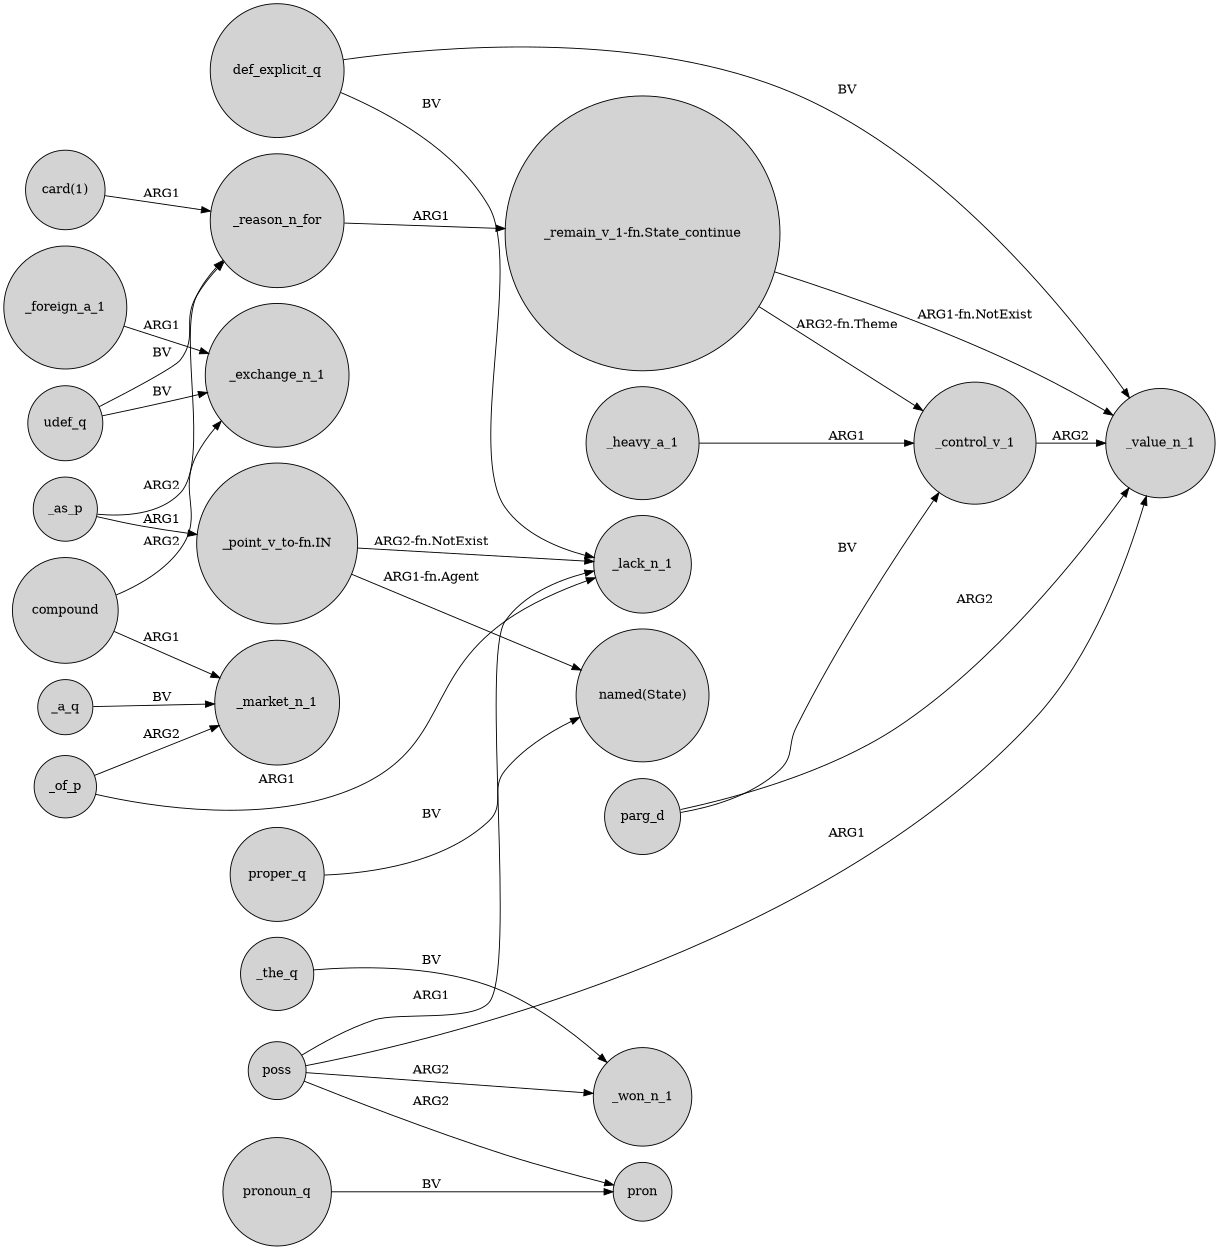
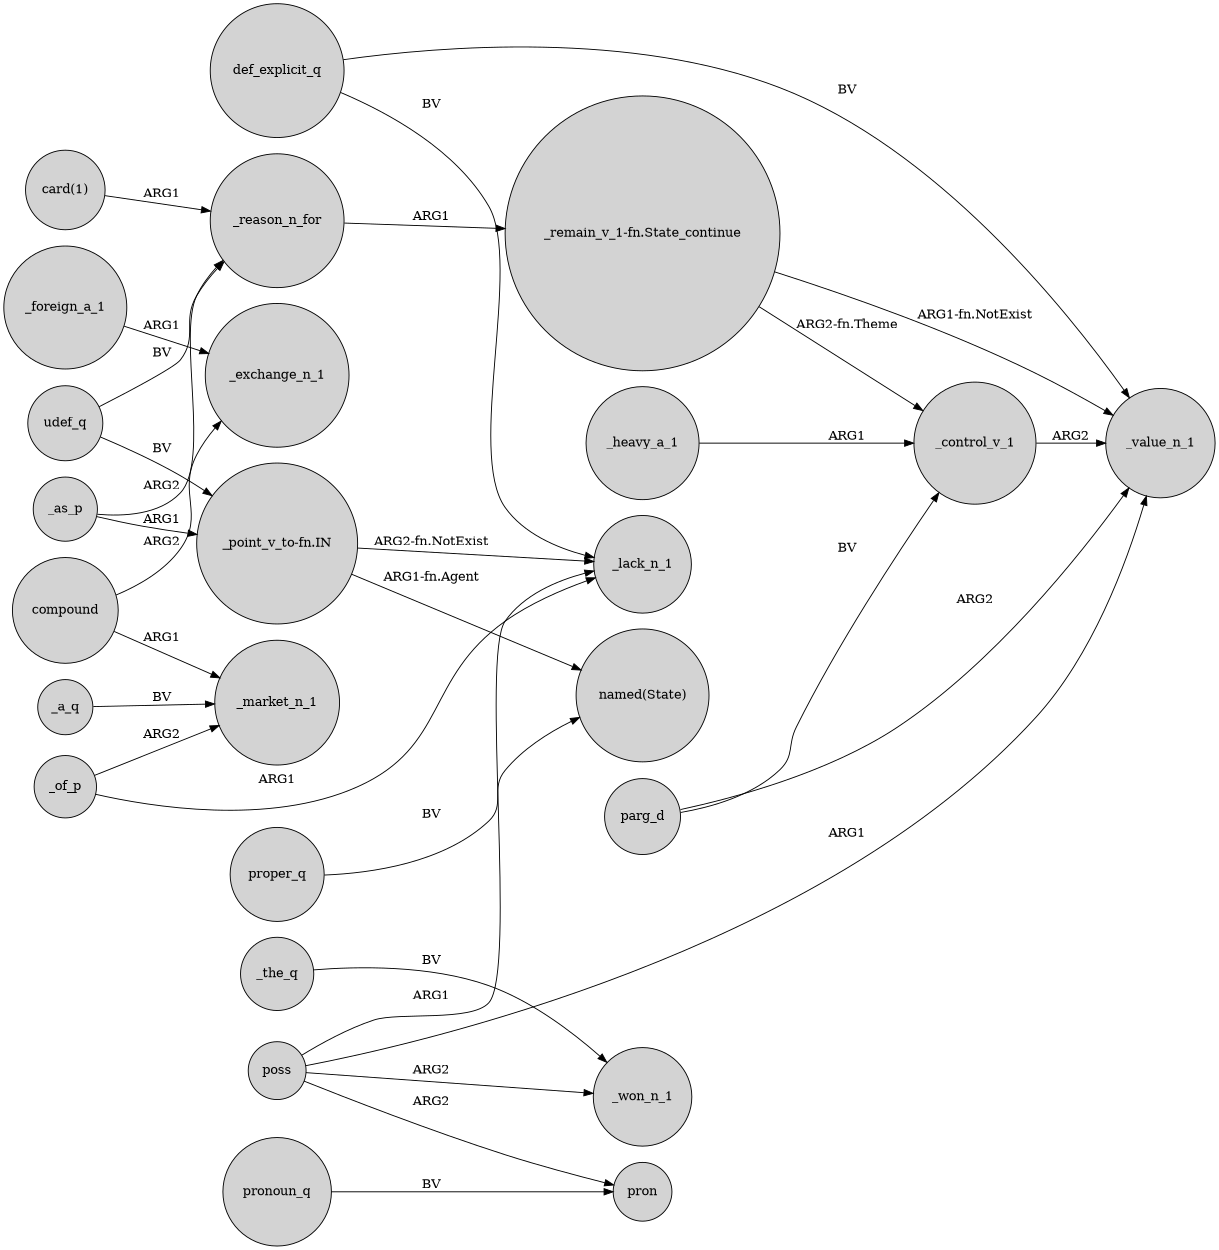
edge "udef_q" -> "_exchange_n_1": now "udef_q" -> "_point_v_to-fn.IN"
